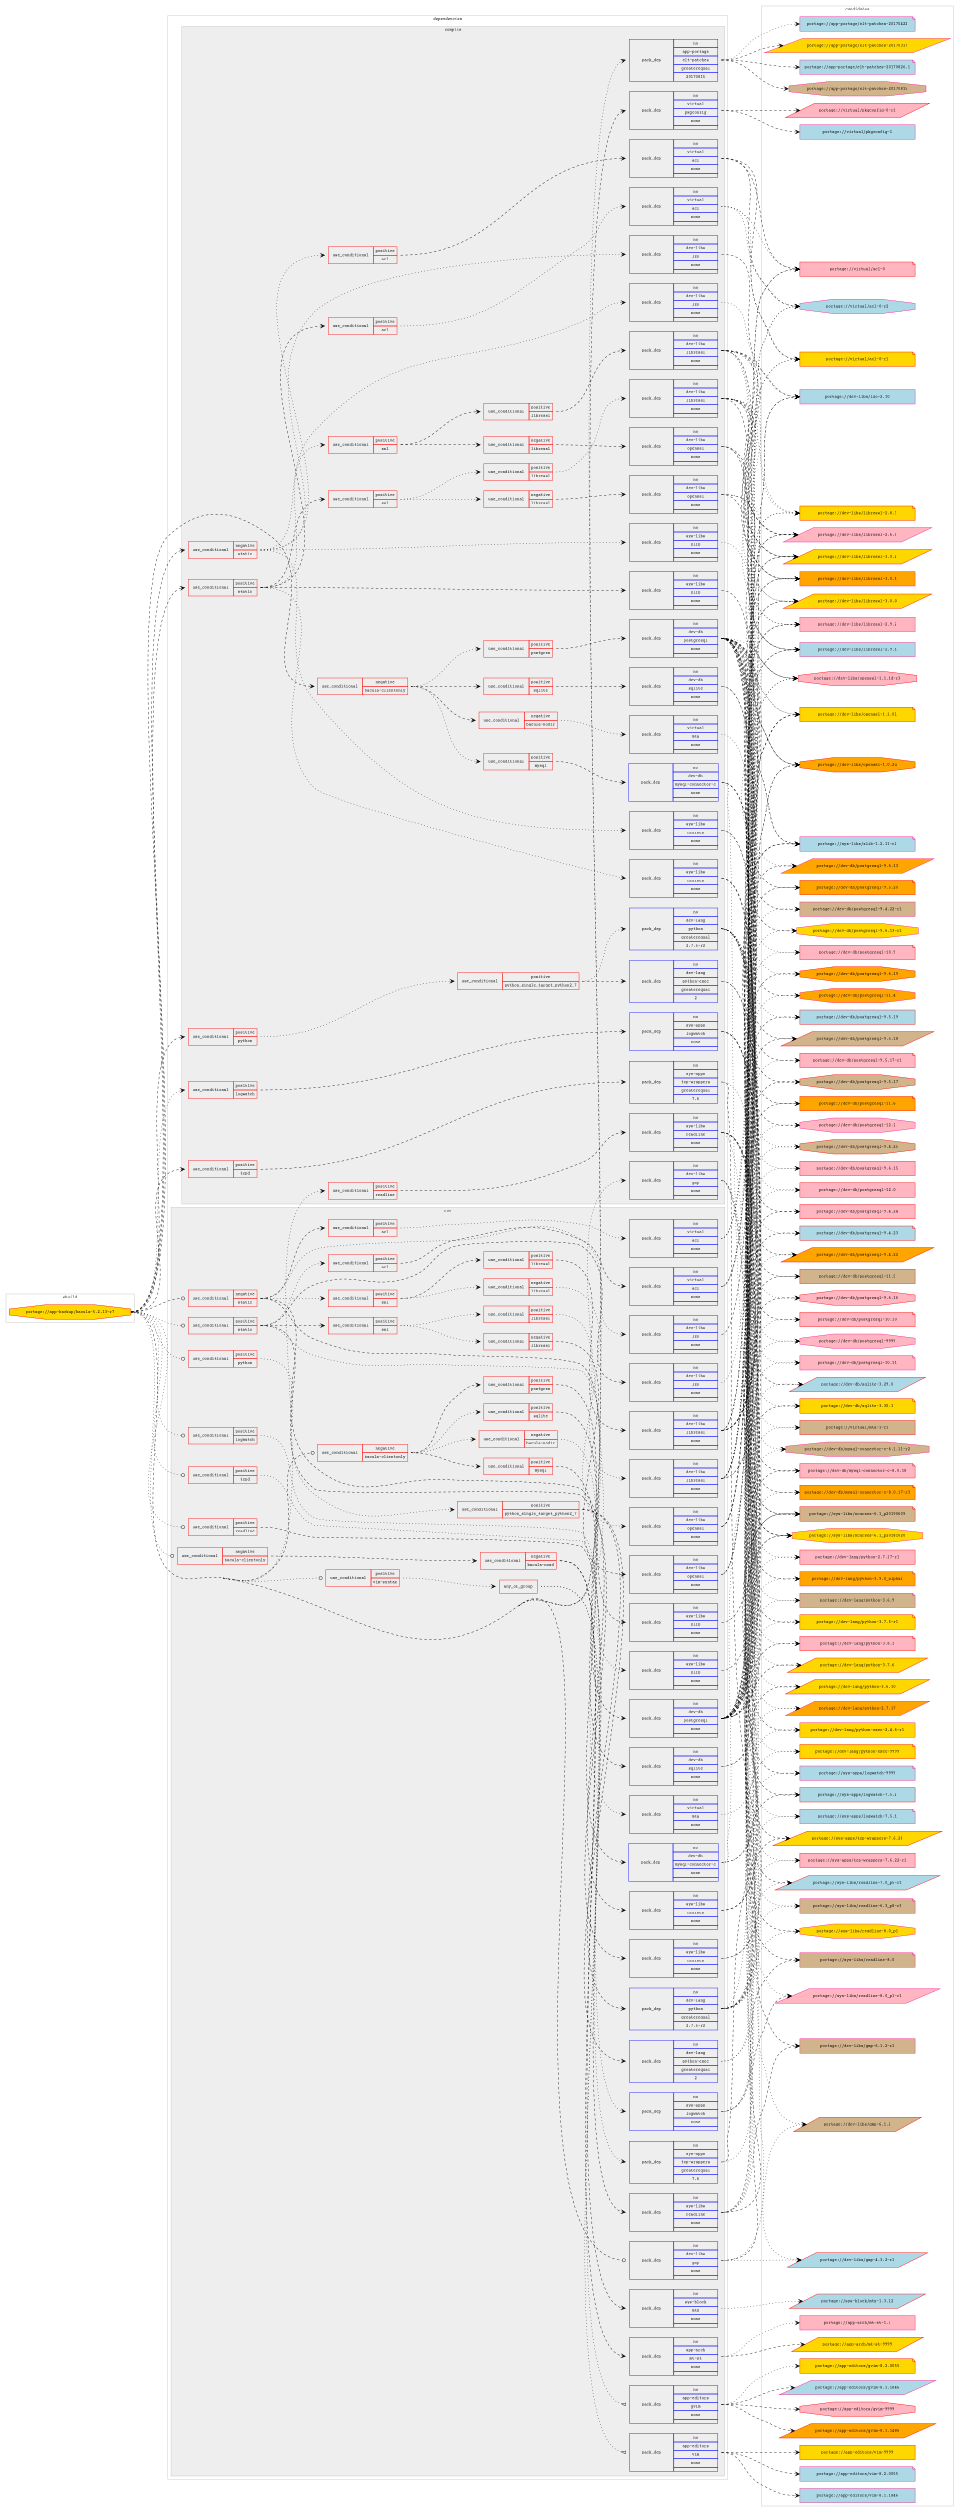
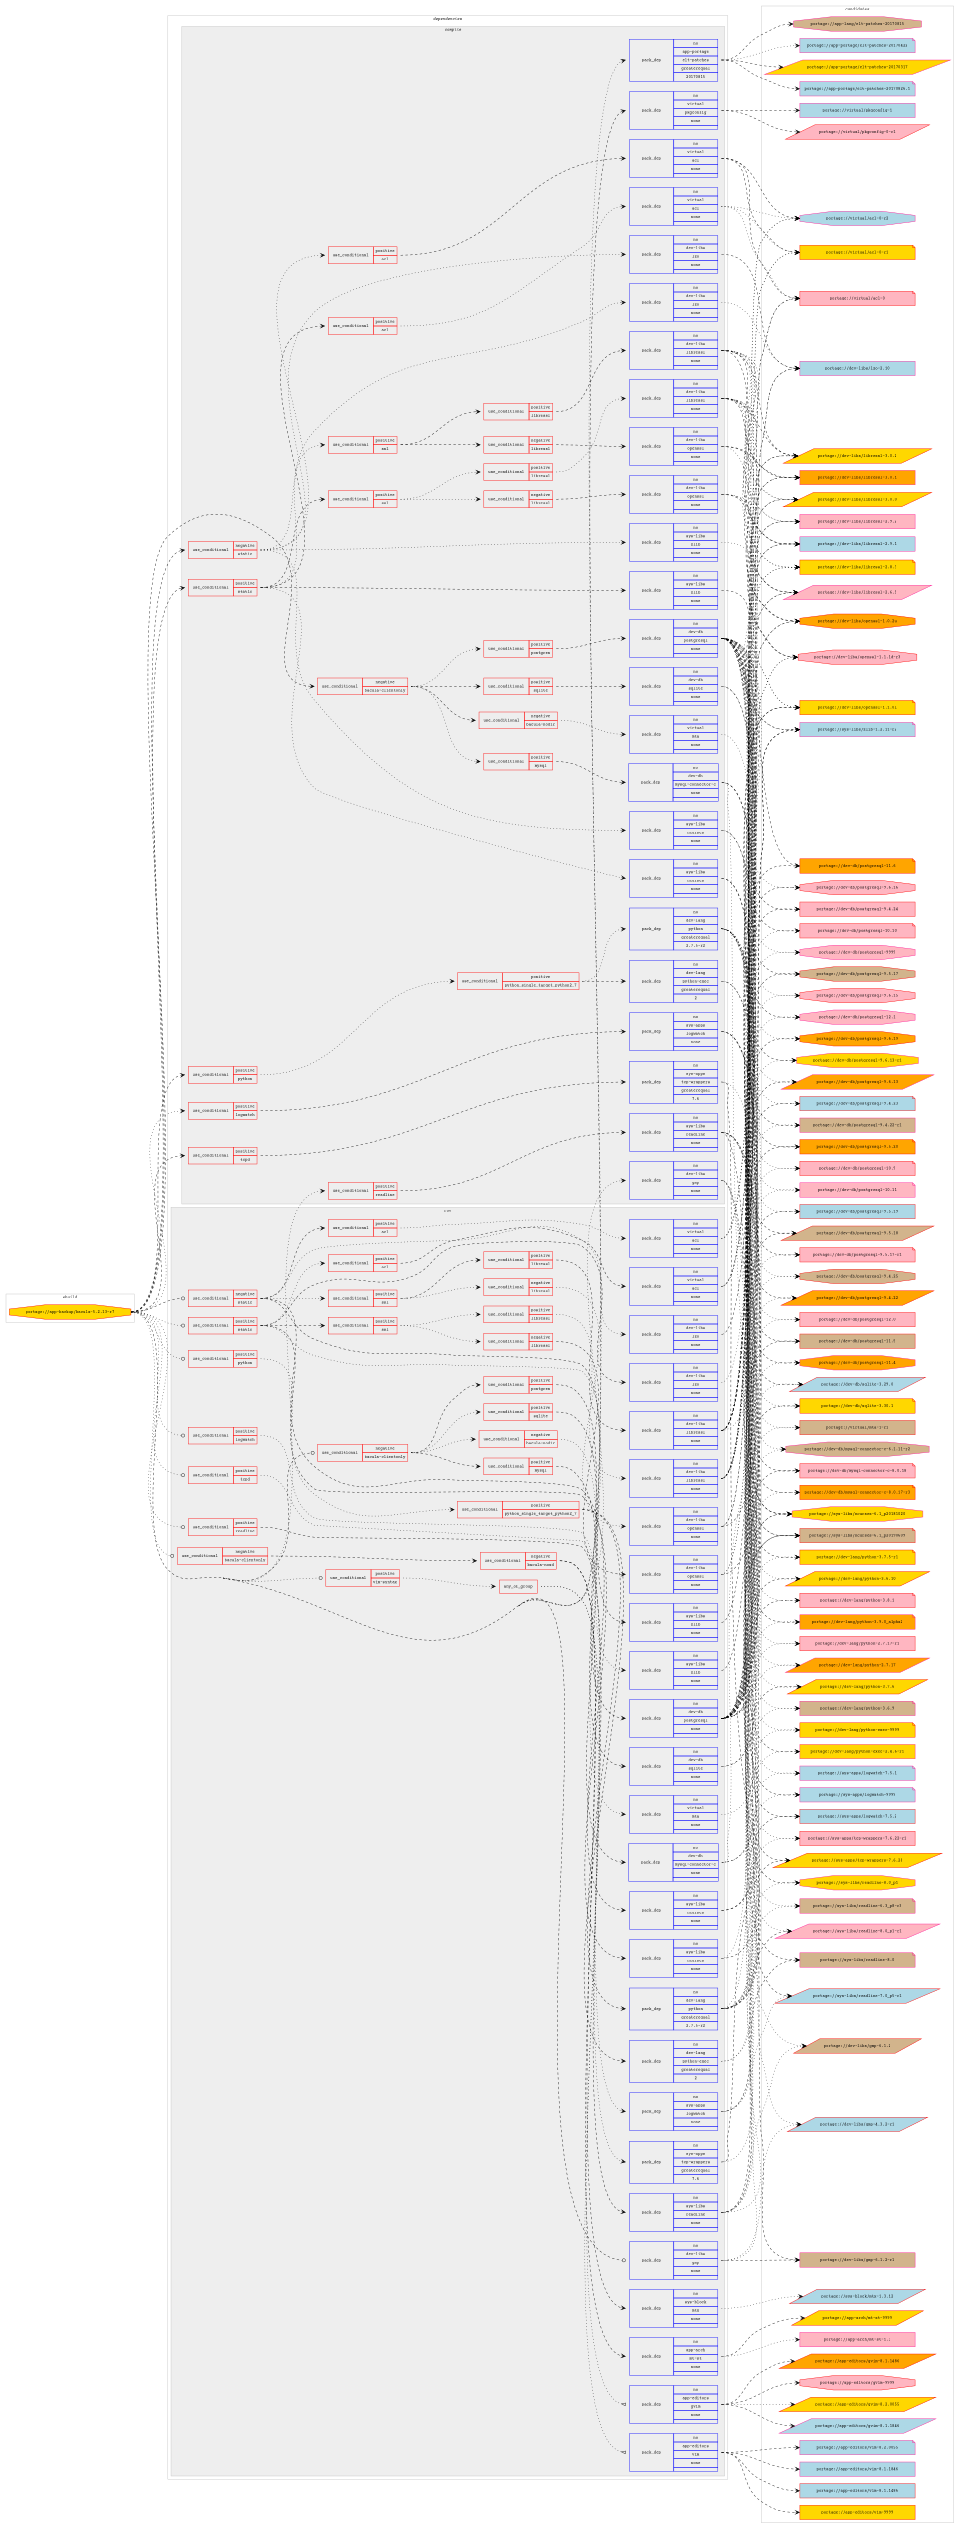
node "portage://app-portage/elt-patches-20170815": label "portage://app-portage/elt-patches-20170815" -> "portage://app-lang/elt-patches-20170815"
node "portage://dev-db/postgresql-9.6.15": shape box -> octagon
node "portage://app-editors/gvim-8.2.0055": shape note -> parallelogram
node "portage://app-editors/vim-8.1.1486": added
